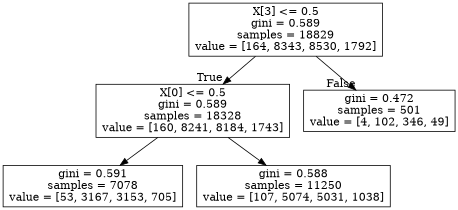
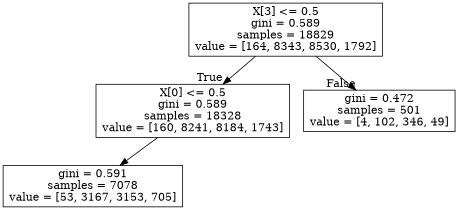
node "gini = 0.588 samples = 11250 value = [107, 5074, 5031, 1038]": removed
